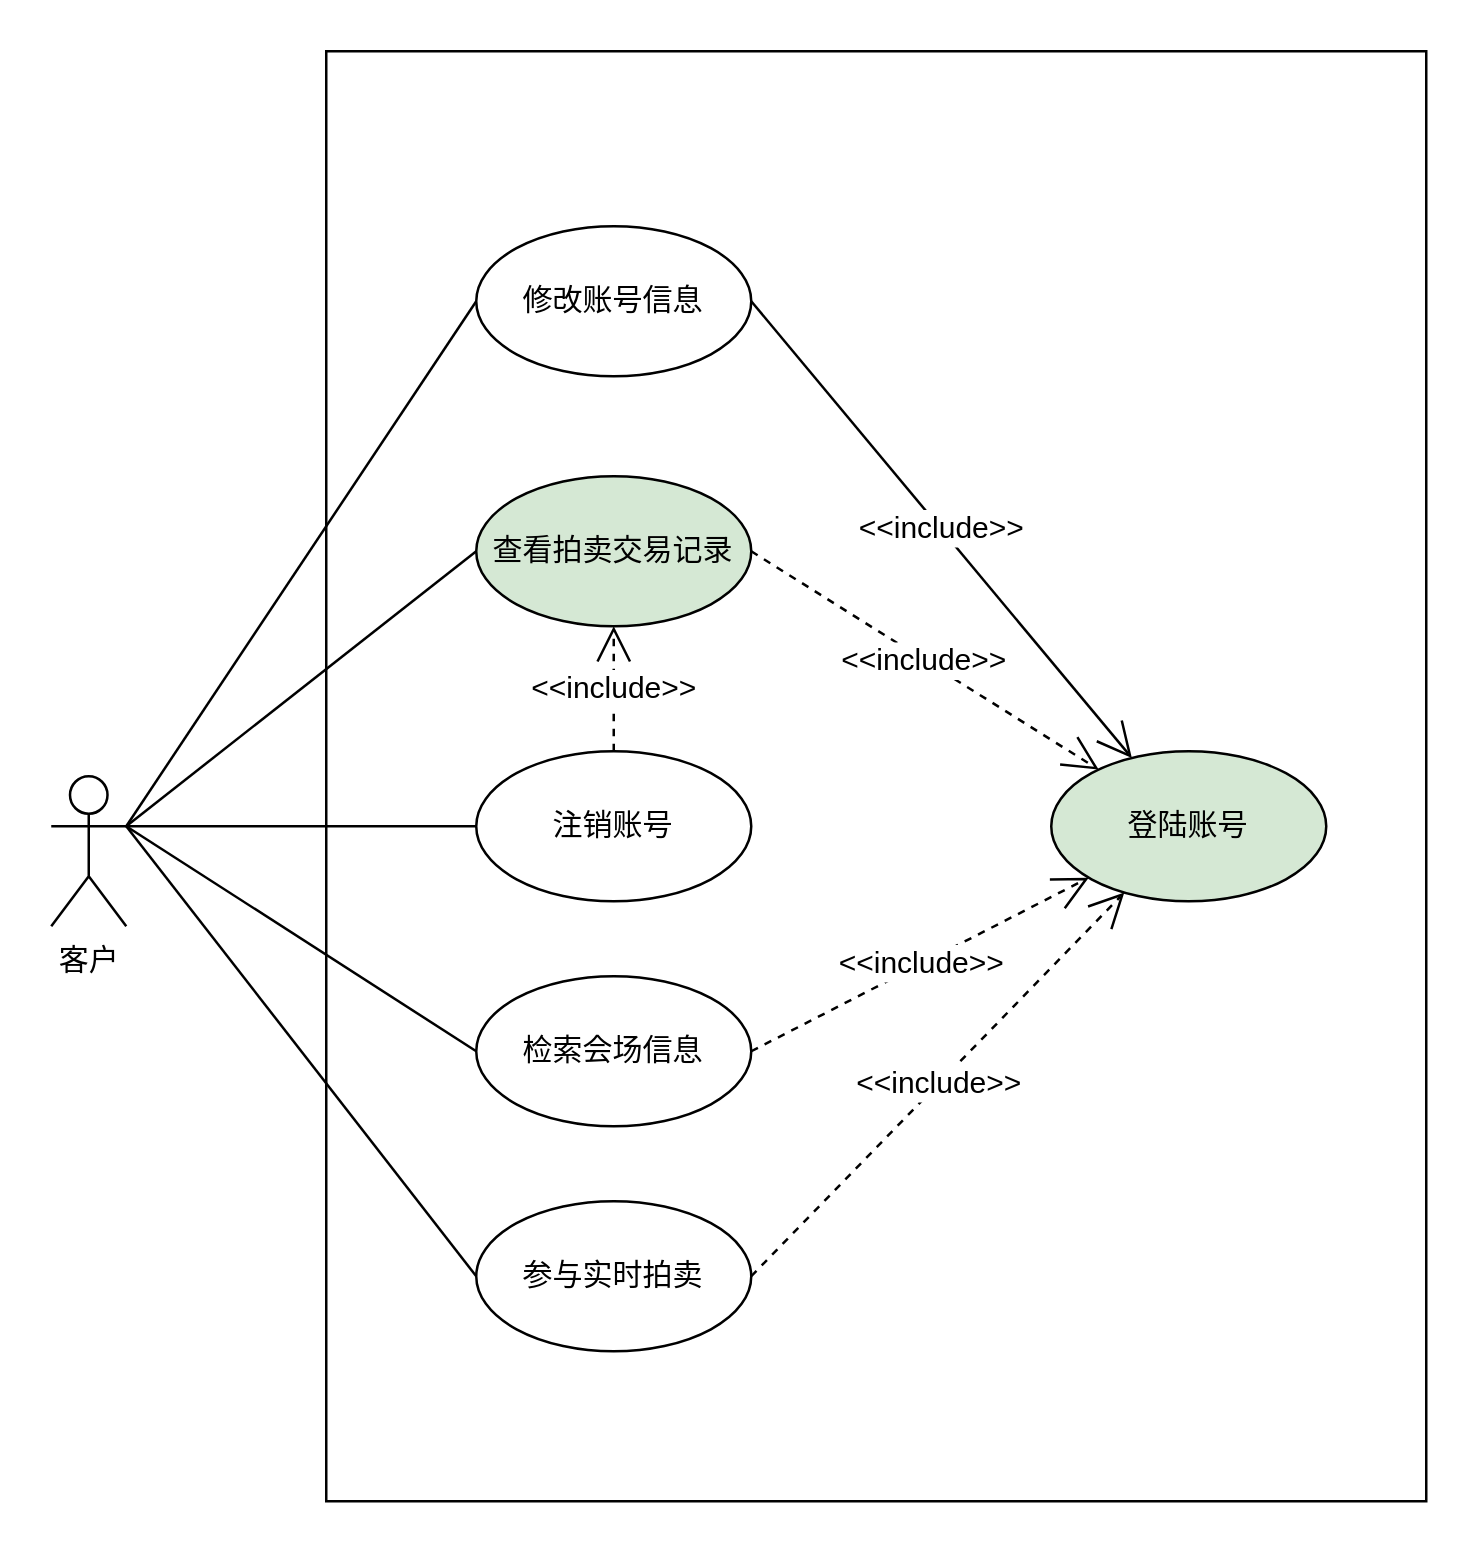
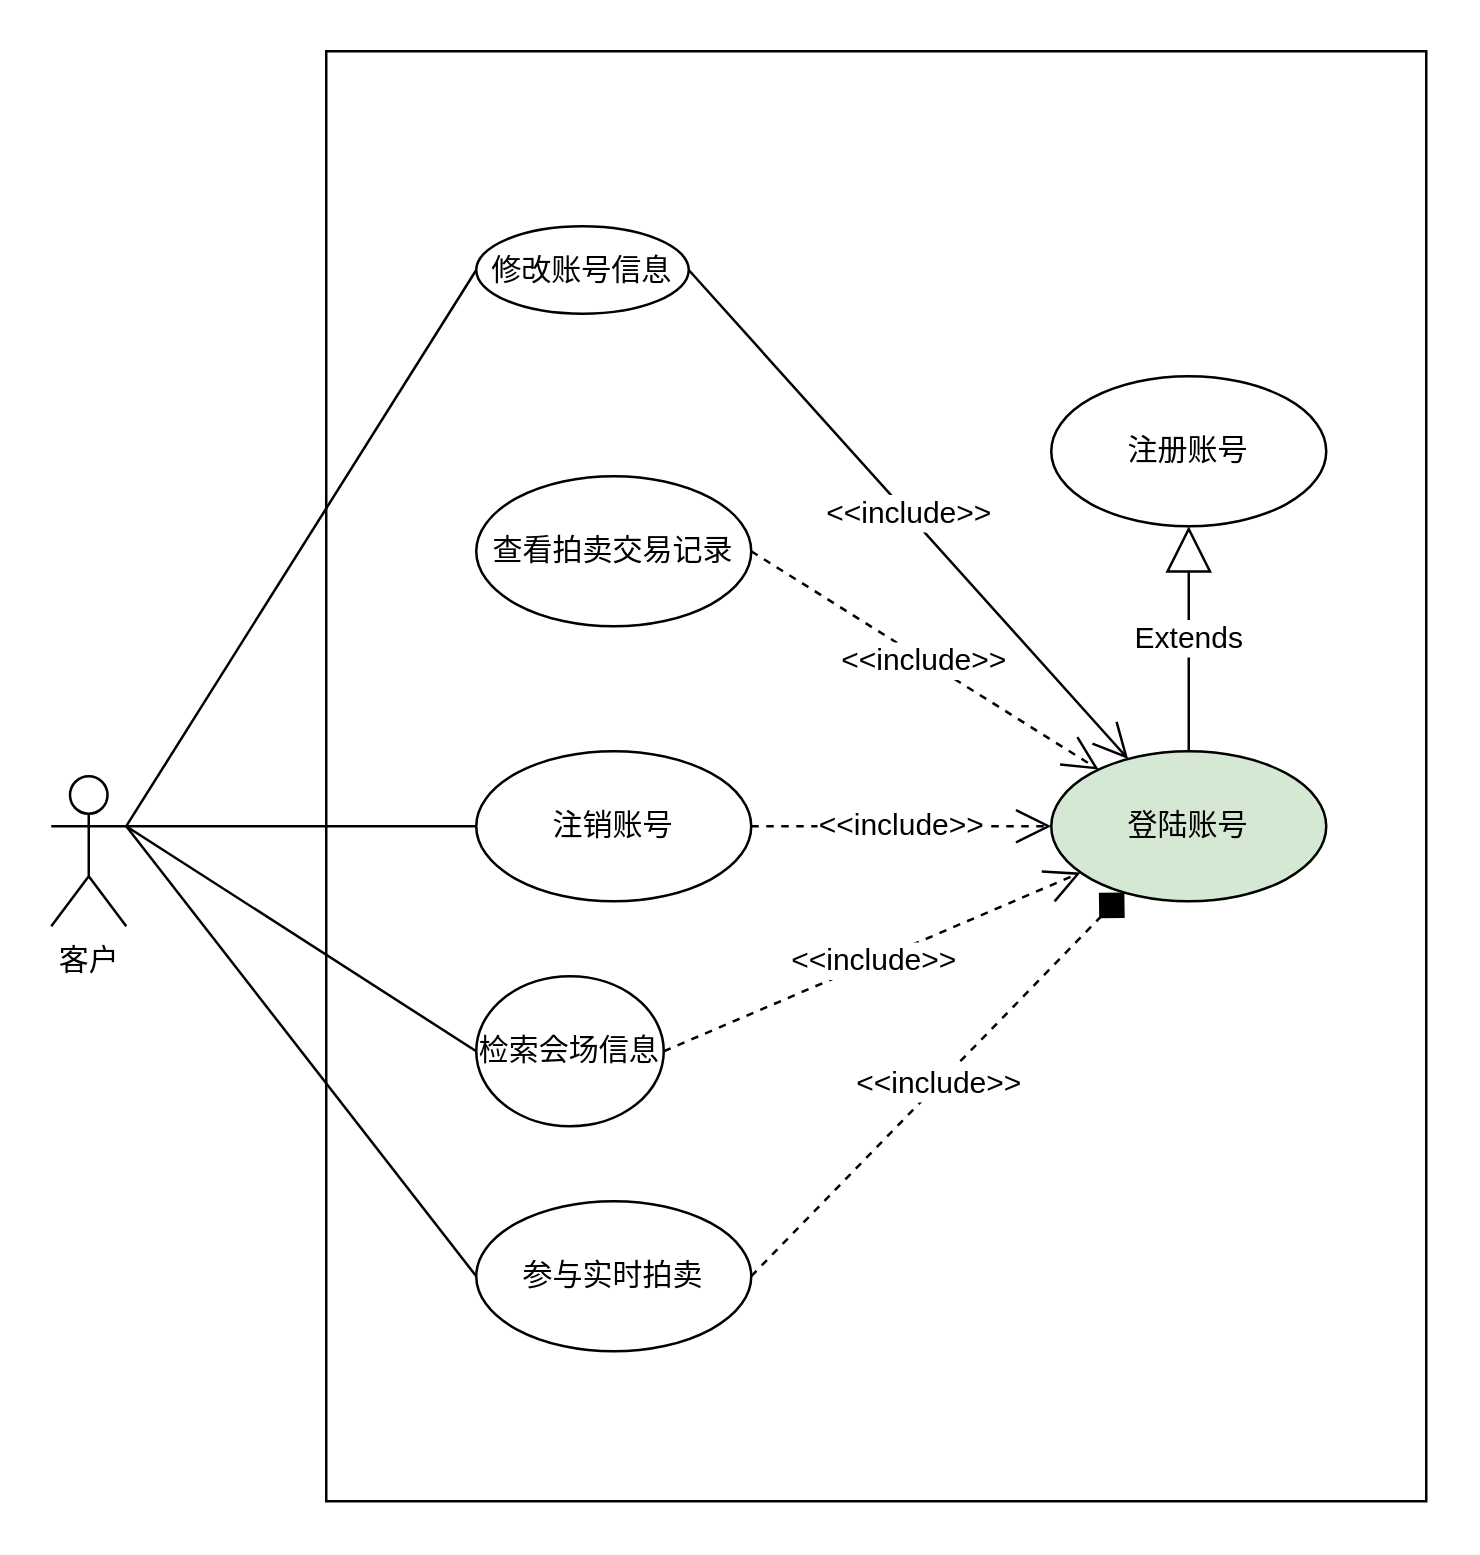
node "修改账号信息": size 275x150 -> 213x88
node "注册账号": added
node "查看拍卖交易记录": fillcolor #d5e8d4 -> #ffffff
edge "查看拍卖交易记录" -- "客户": removed
edge "登陆账号" -> "注册账号": added, label "Extends"
edge "注销账号" -> "查看拍卖交易记录": now "注销账号" -> "登陆账号"
edge "参与实时拍卖" -> "登陆账号": arrowhead open -> diamond
node "检索会场信息": size 275x150 -> 188x150
